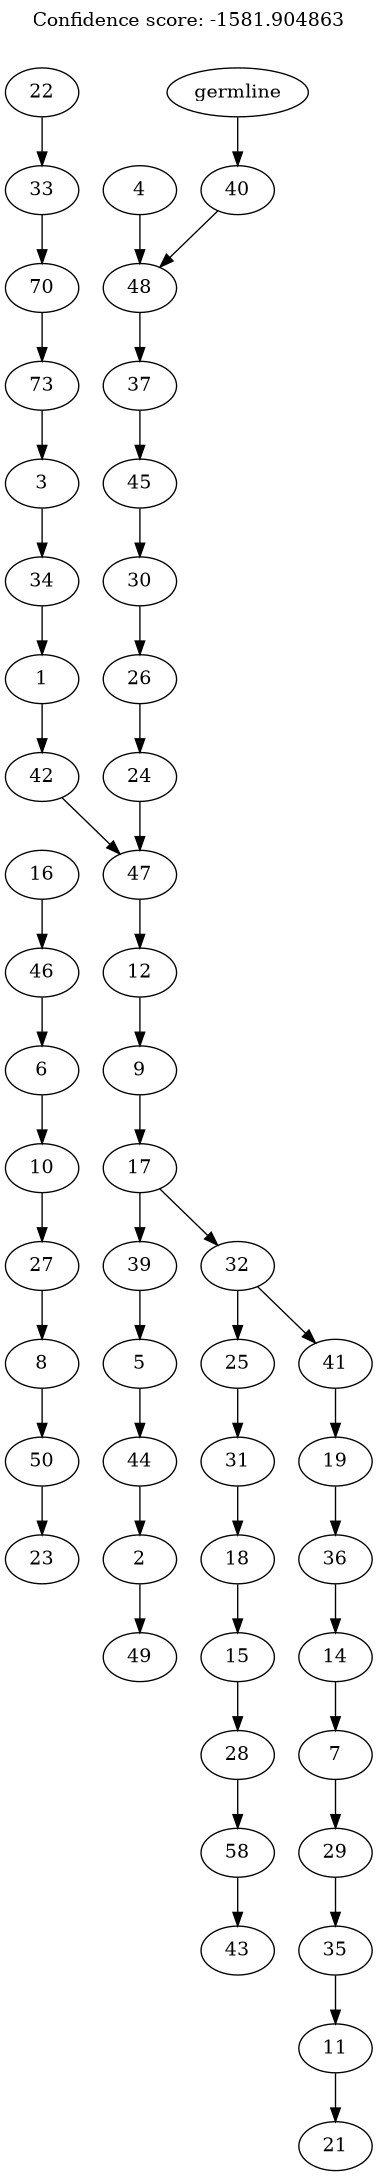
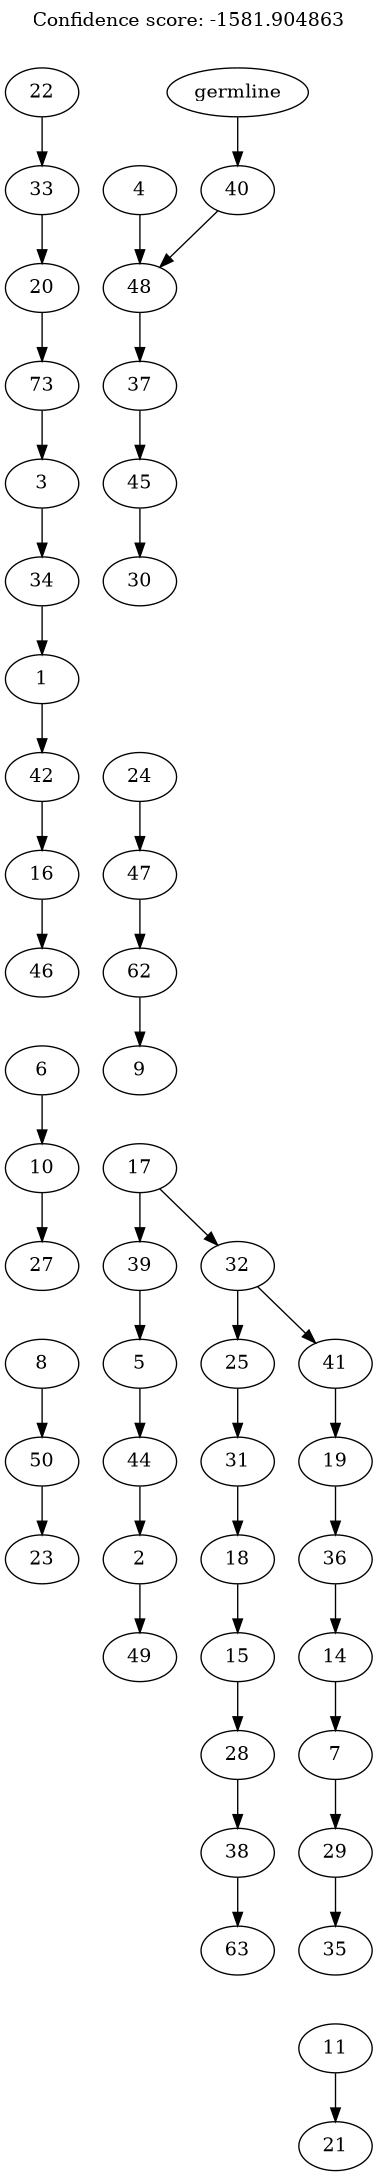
node "70": label "70" -> "20"
node "26": removed
edge "42" -> "47": now "42" -> "16"
node "12": label "12" -> "62"
edge "46" -> "6": removed
edge "9" -> "17": removed
edge "27" -> "8": removed
node "58": label "58" -> "38"
node "43": label "43" -> "63"
edge "35" -> "11": removed
